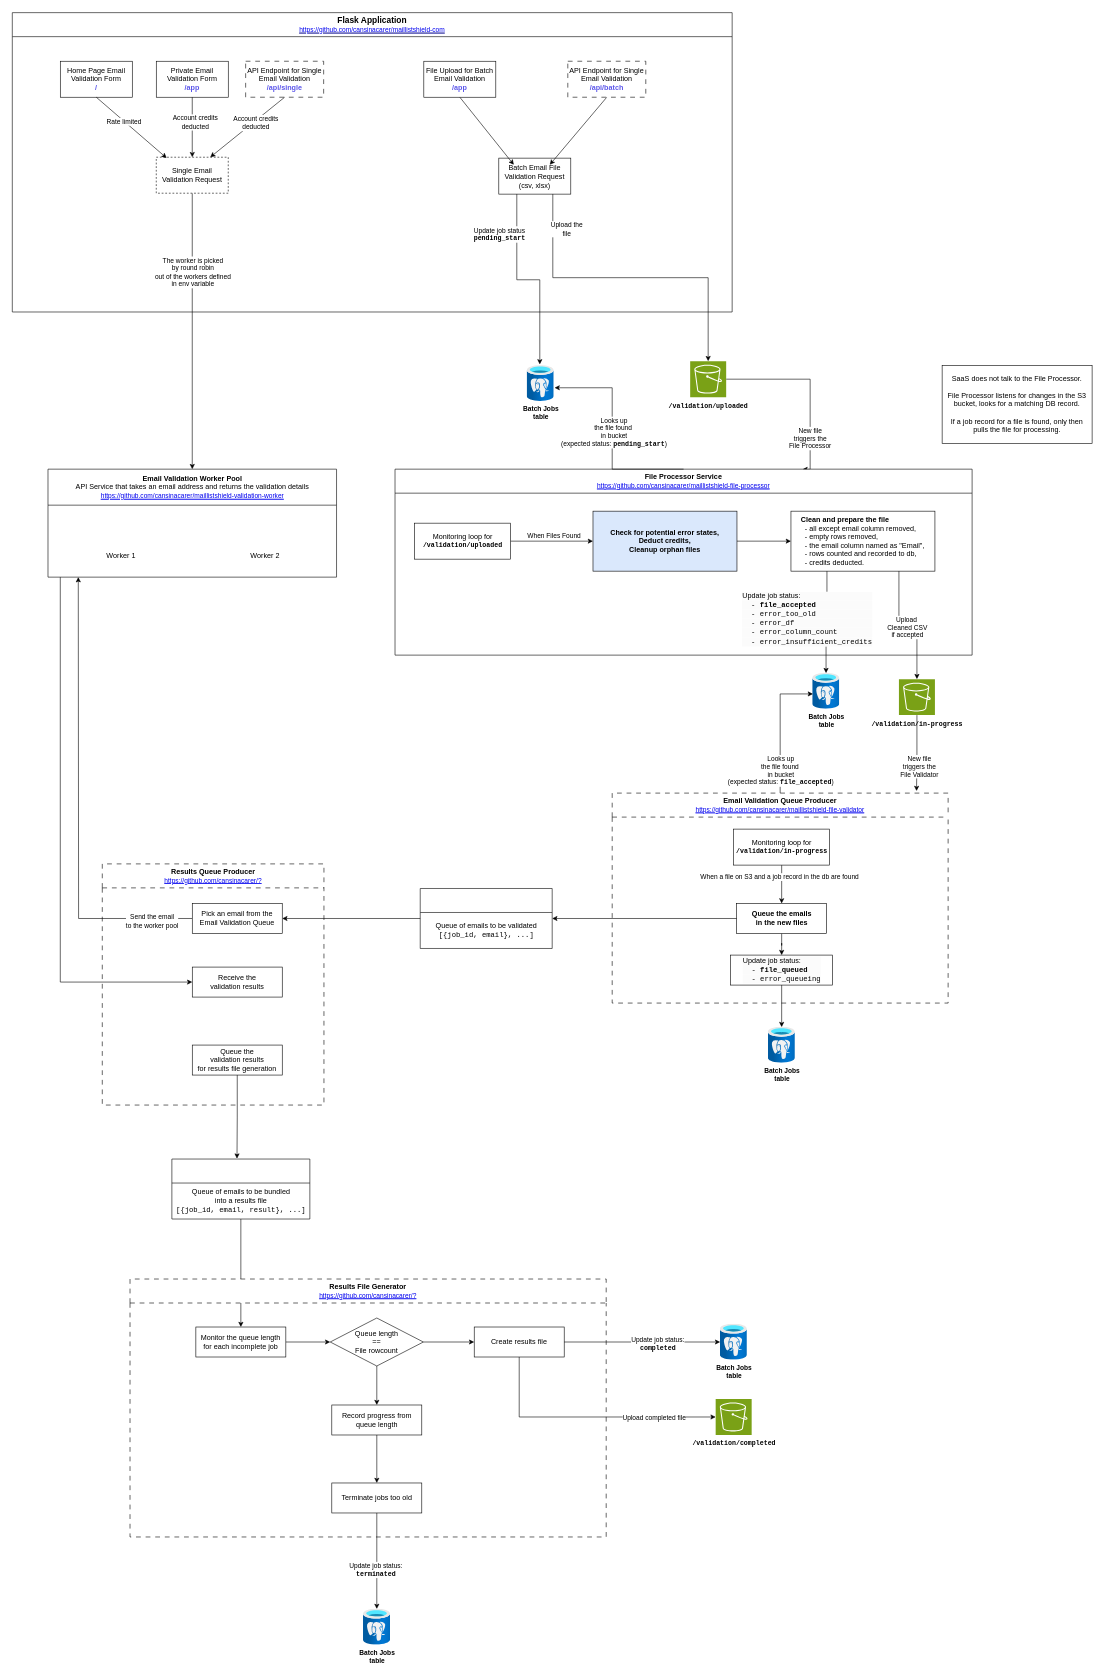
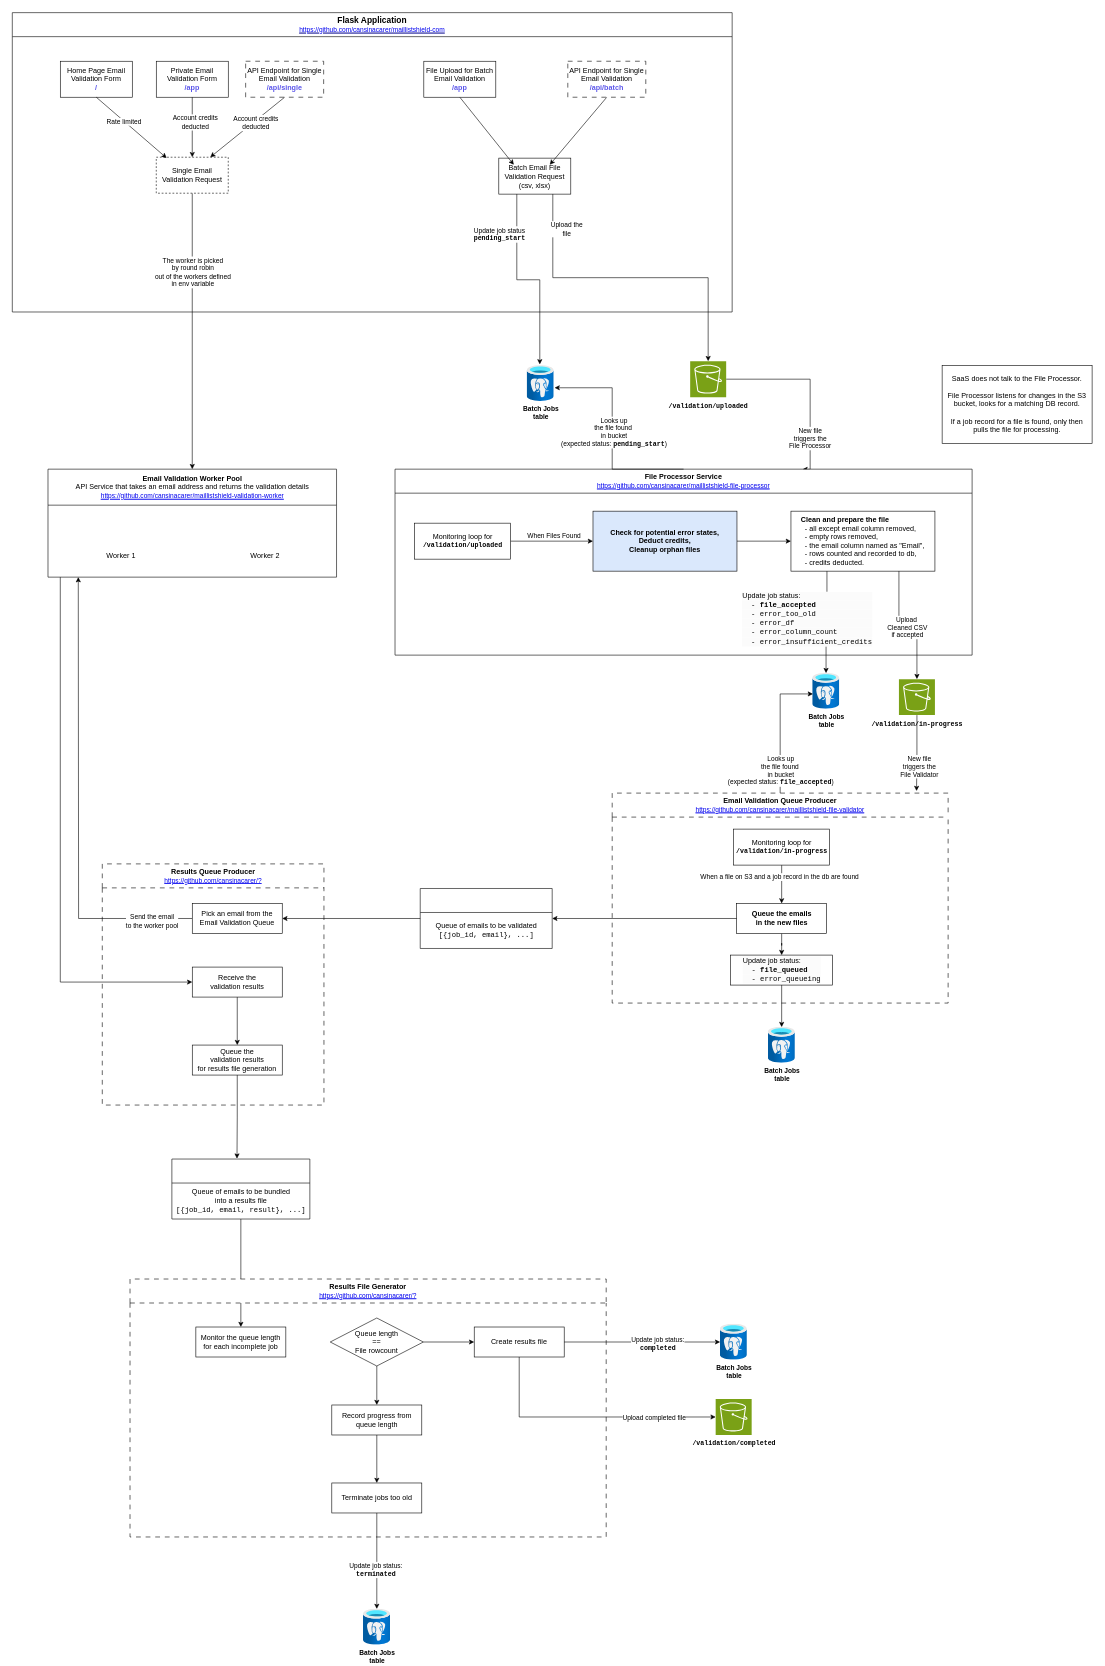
edge "Receive the validation results" -> "Queue the validation results for results file generation": added
edge "Monitor the queue length for each incomplete job" -> "Queue length == File rowcount": removed
